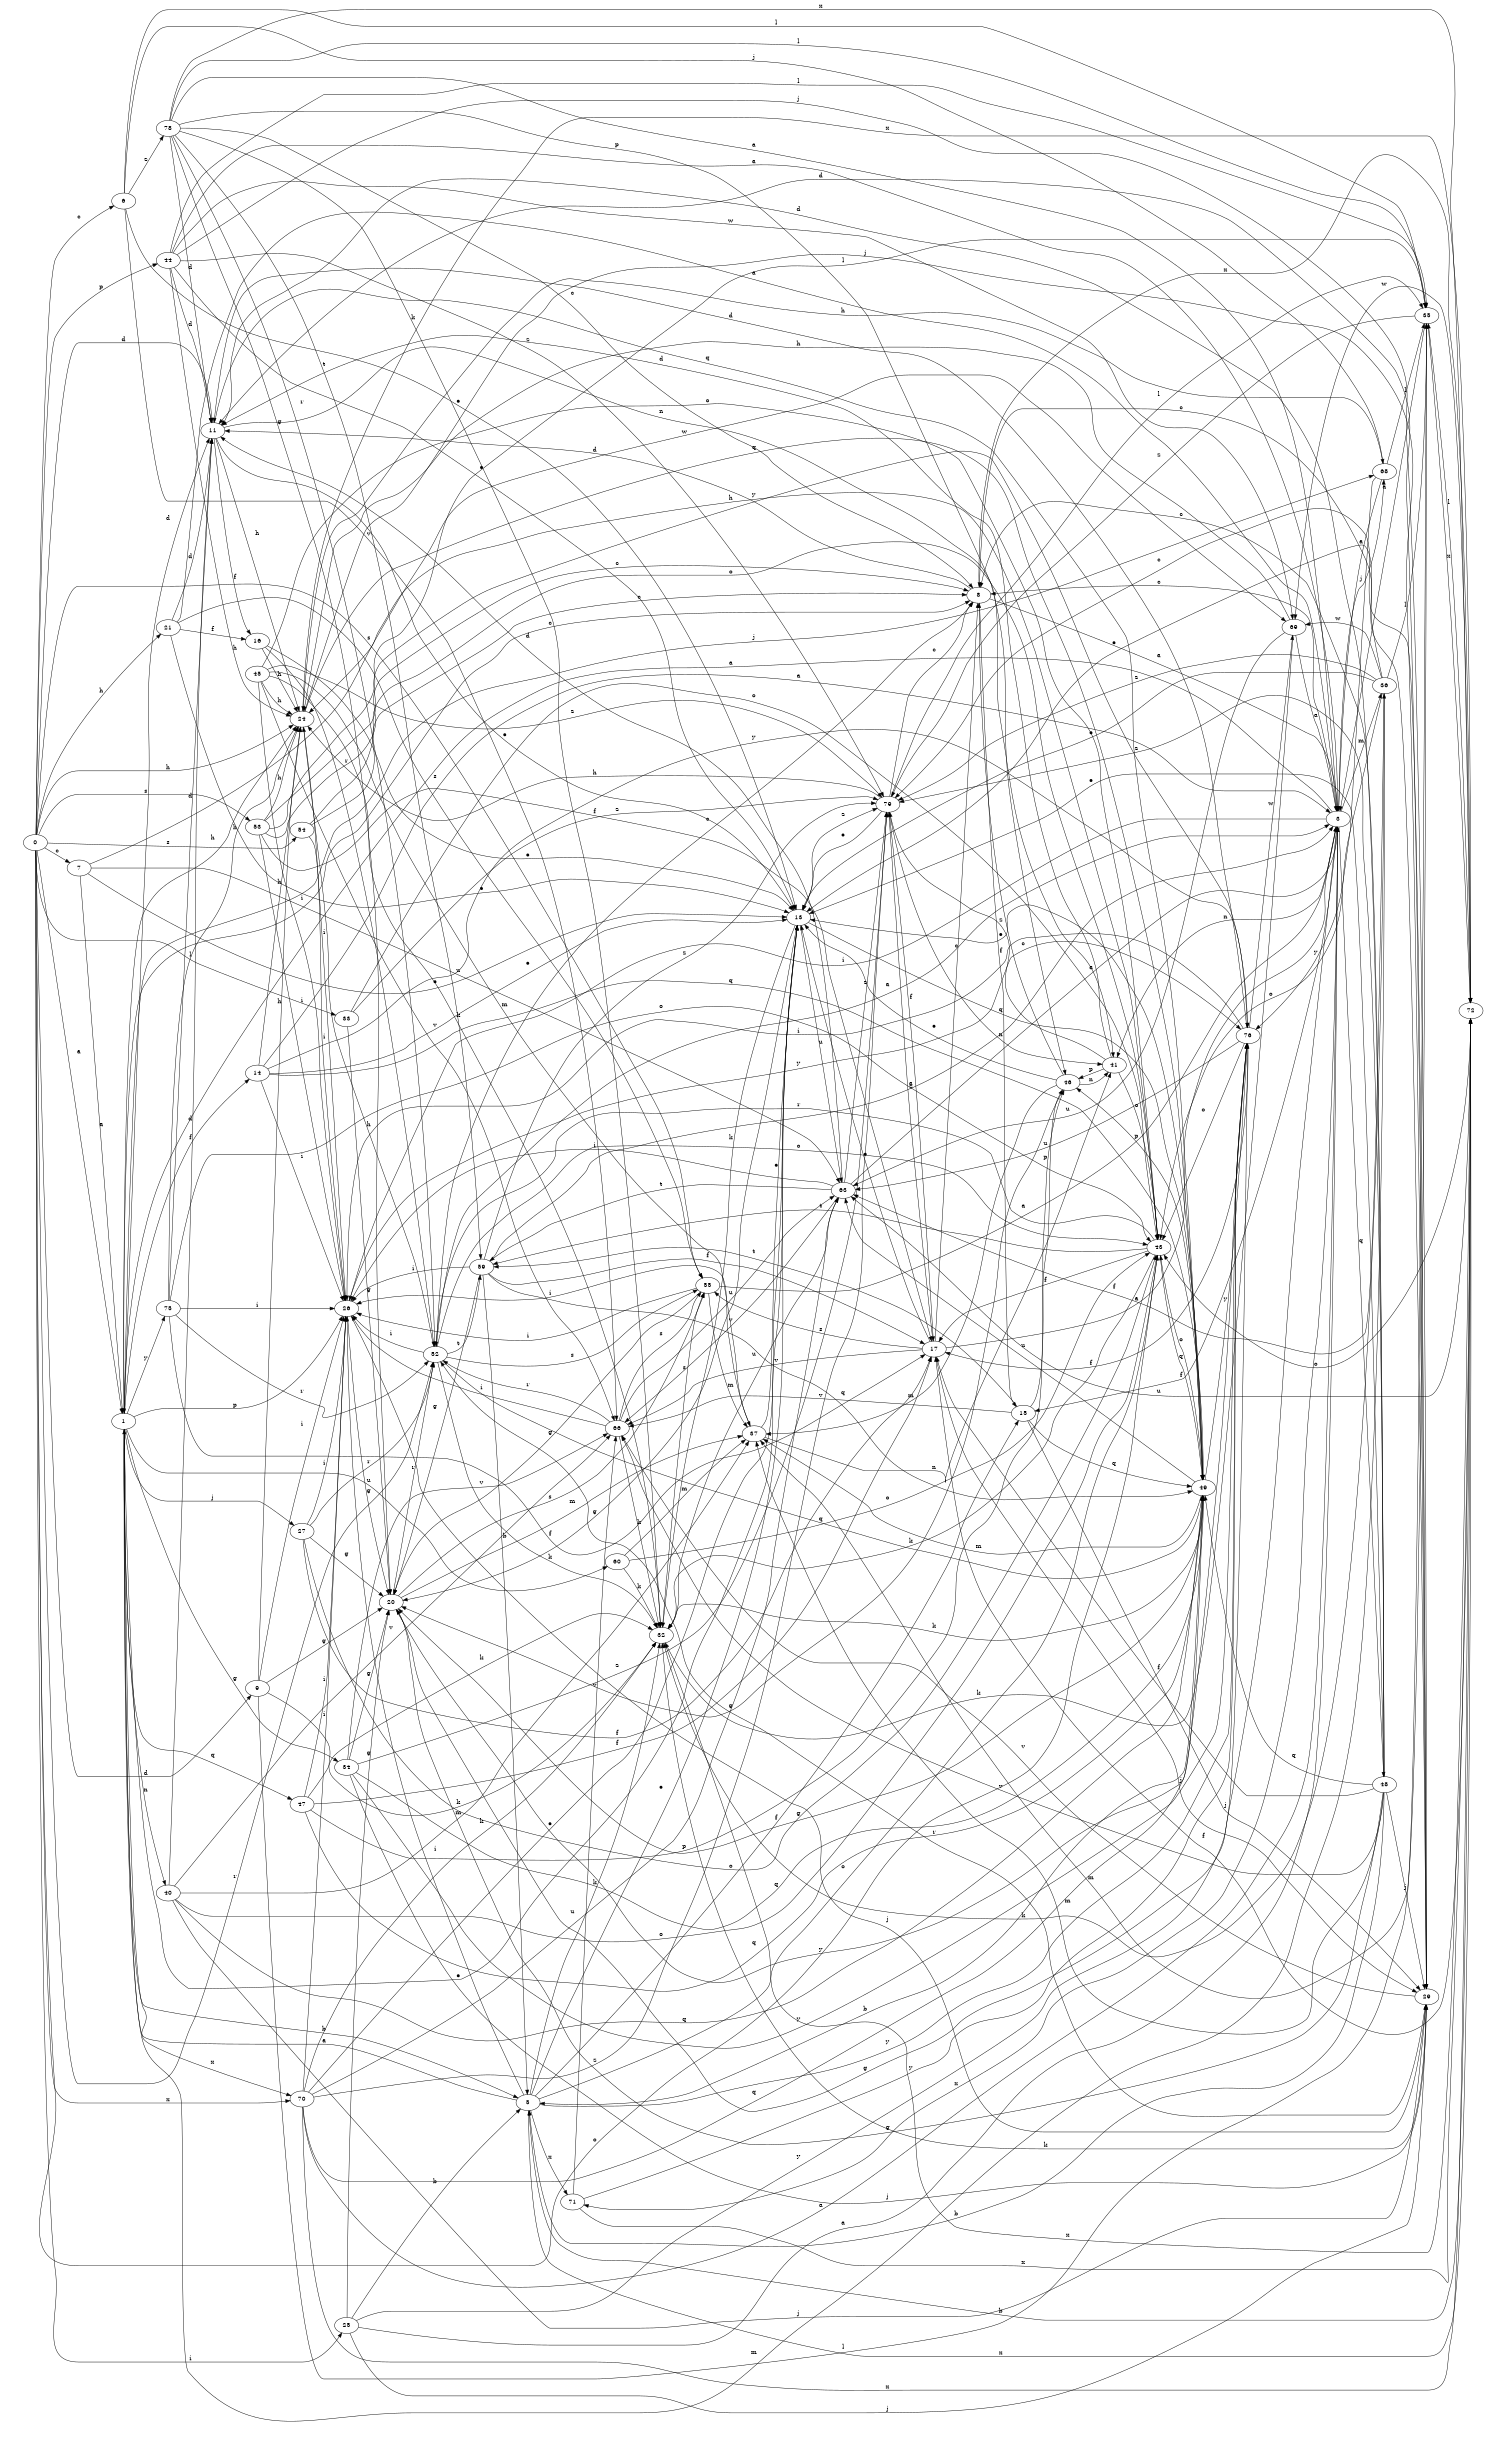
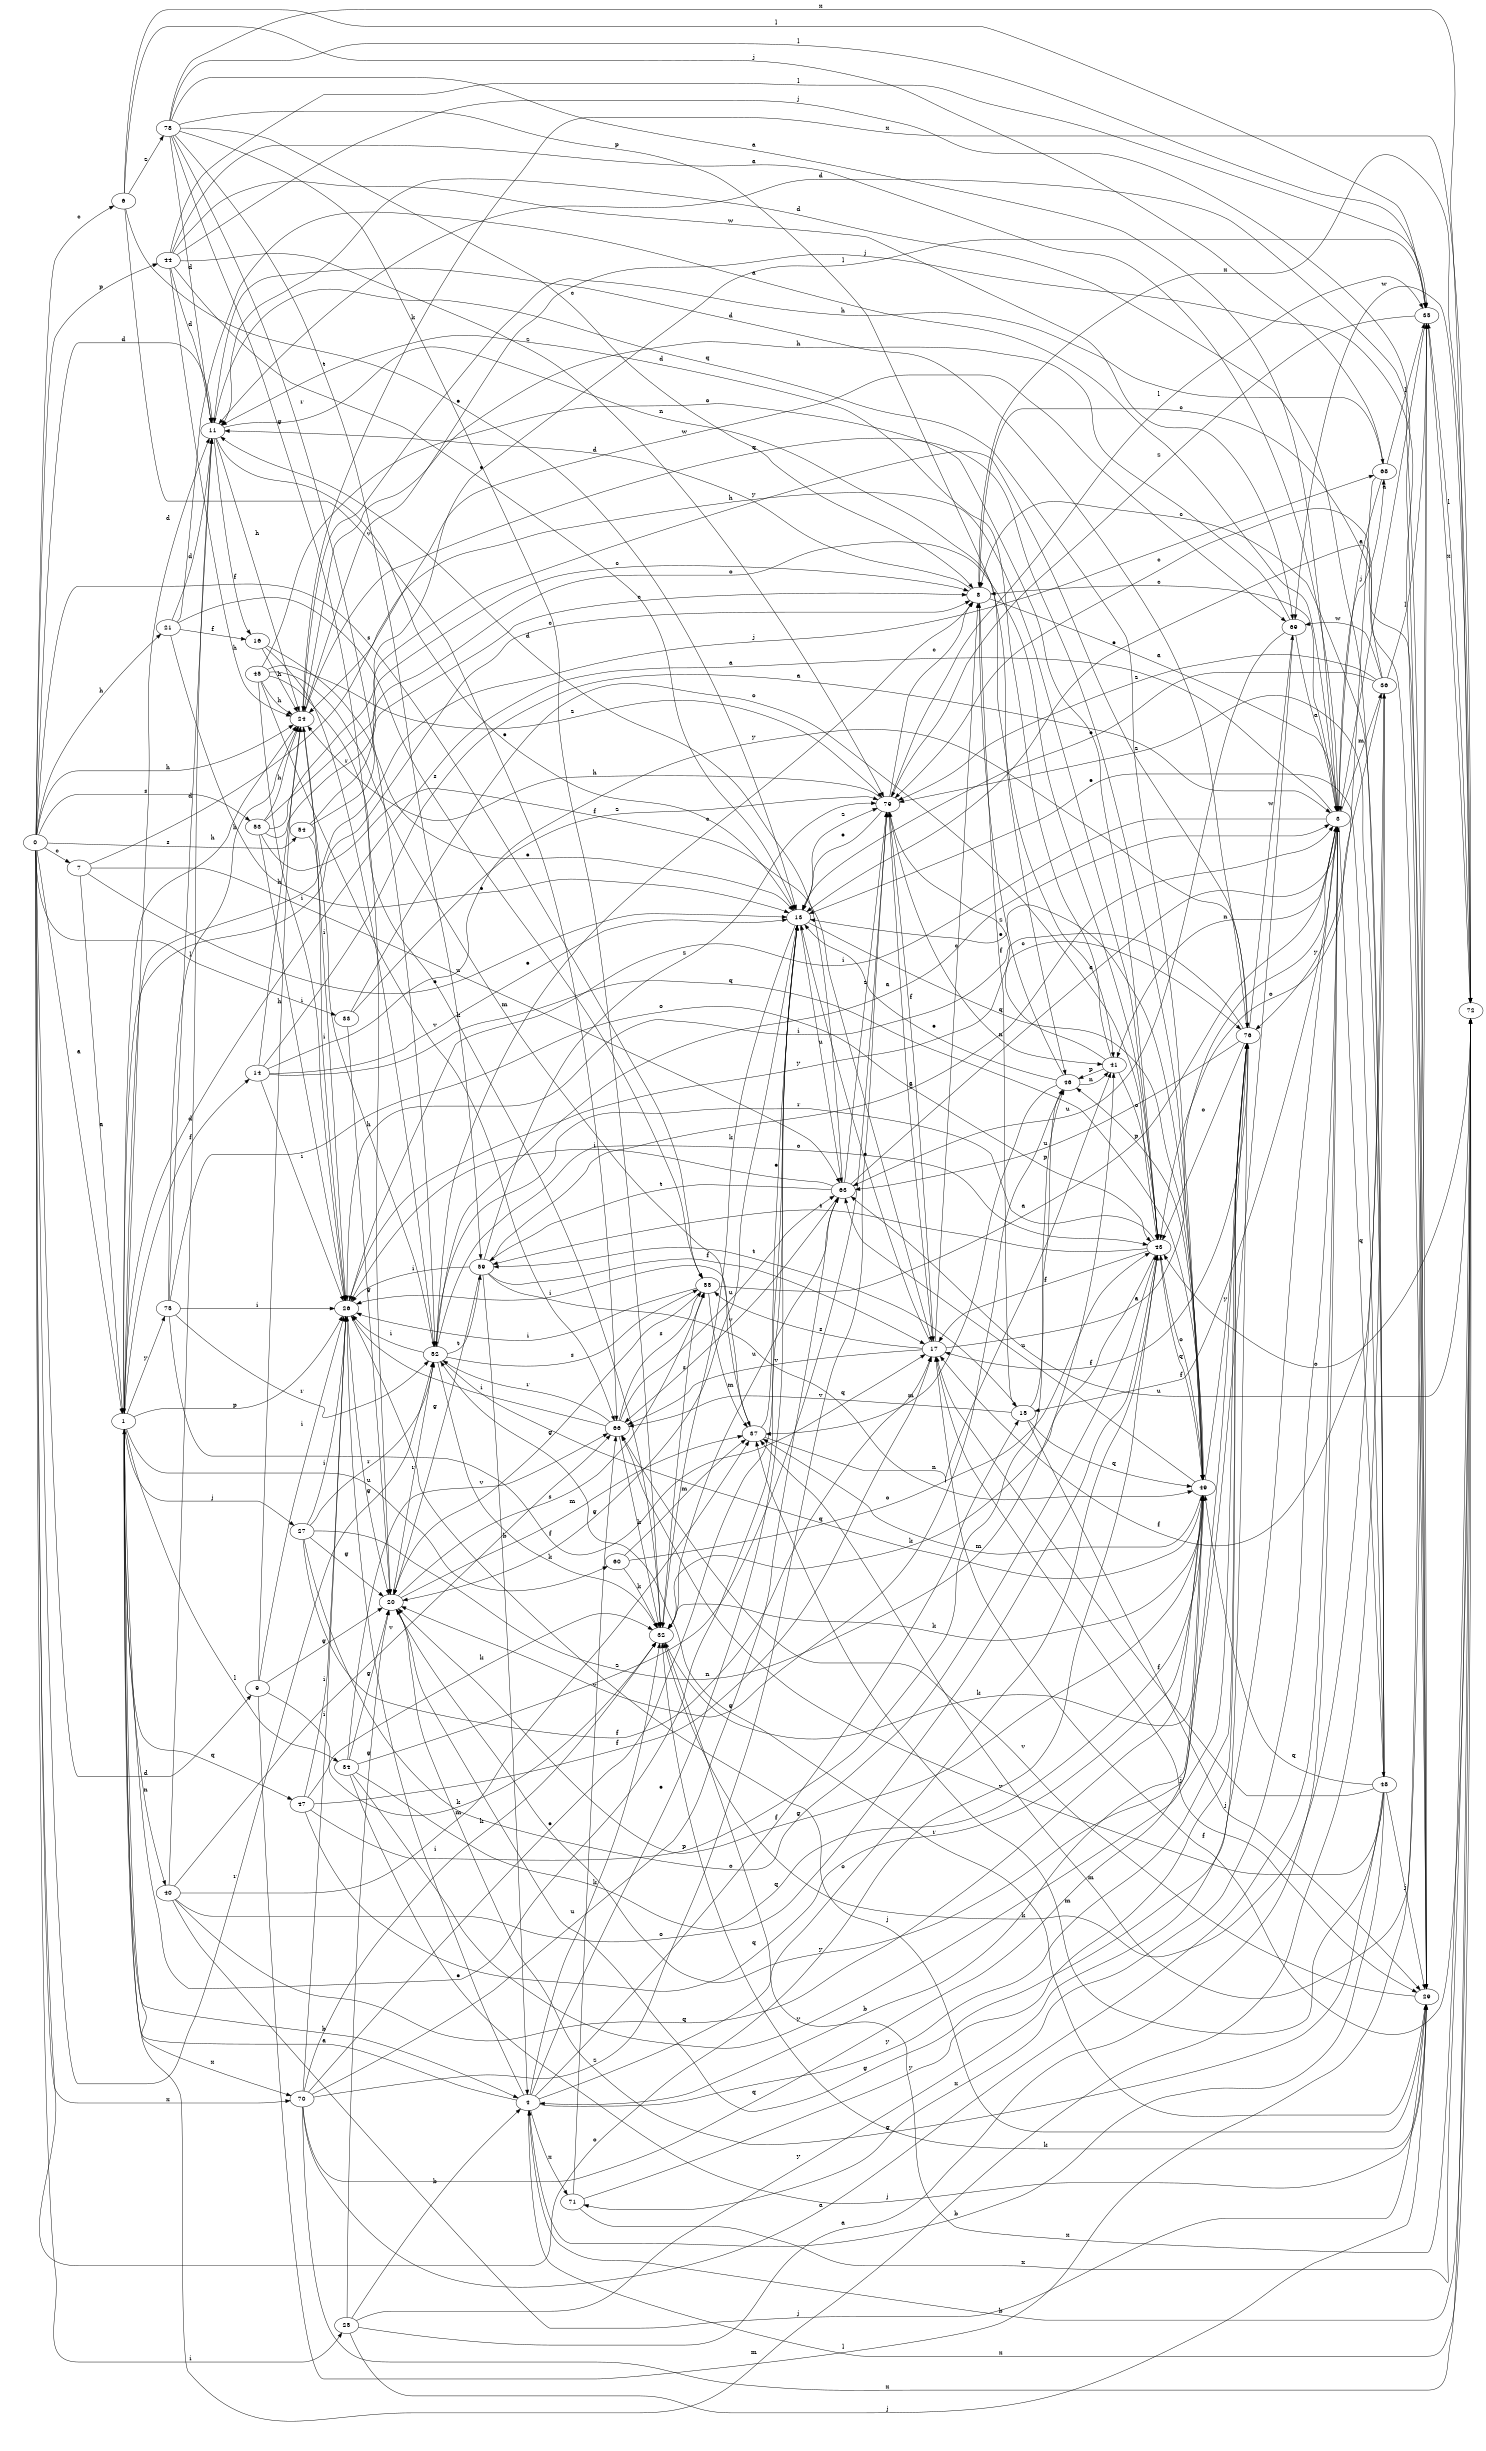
edge "36" -> "63": now "36" -> "17"
edge "27" -> "41": added, label "n"
edge "1" -> "34": label "g" -> "l"
node "5": label "5" -> "4"
